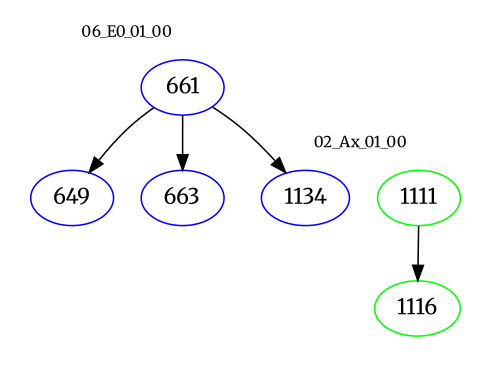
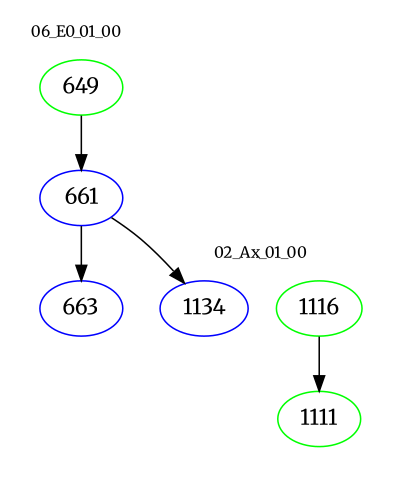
edge "661" -> "649": reversed
node "649": color blue -> green
edge "1111" -> "1116": reversed
